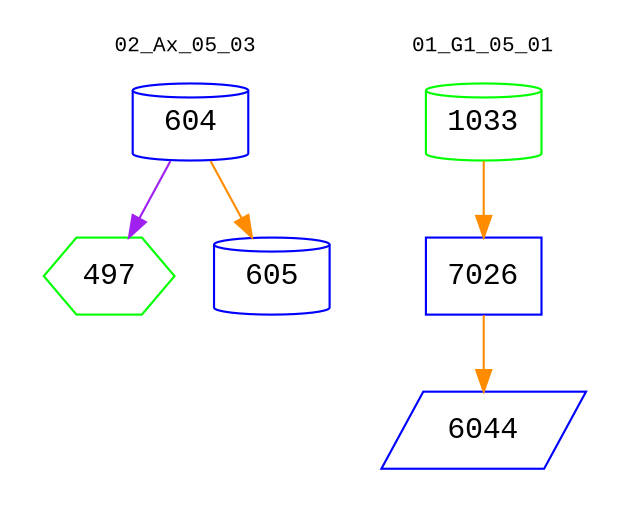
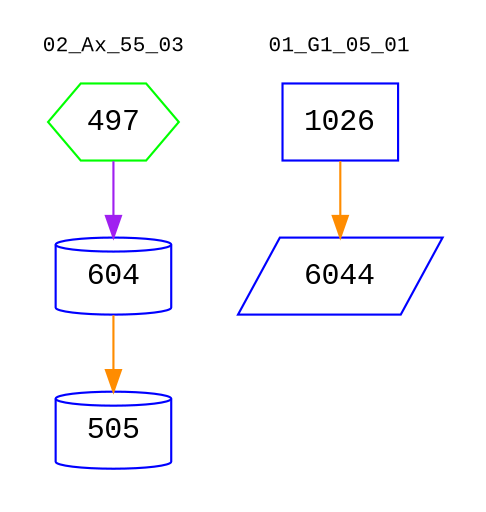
cluster "02_Ax_05_03": label "02_Ax_05_03" -> "02_Ax_55_03"
node "1033": removed
edge "604" -> "497": reversed
node "605": label "605" -> "505"
node "7026": label "7026" -> "1026"
